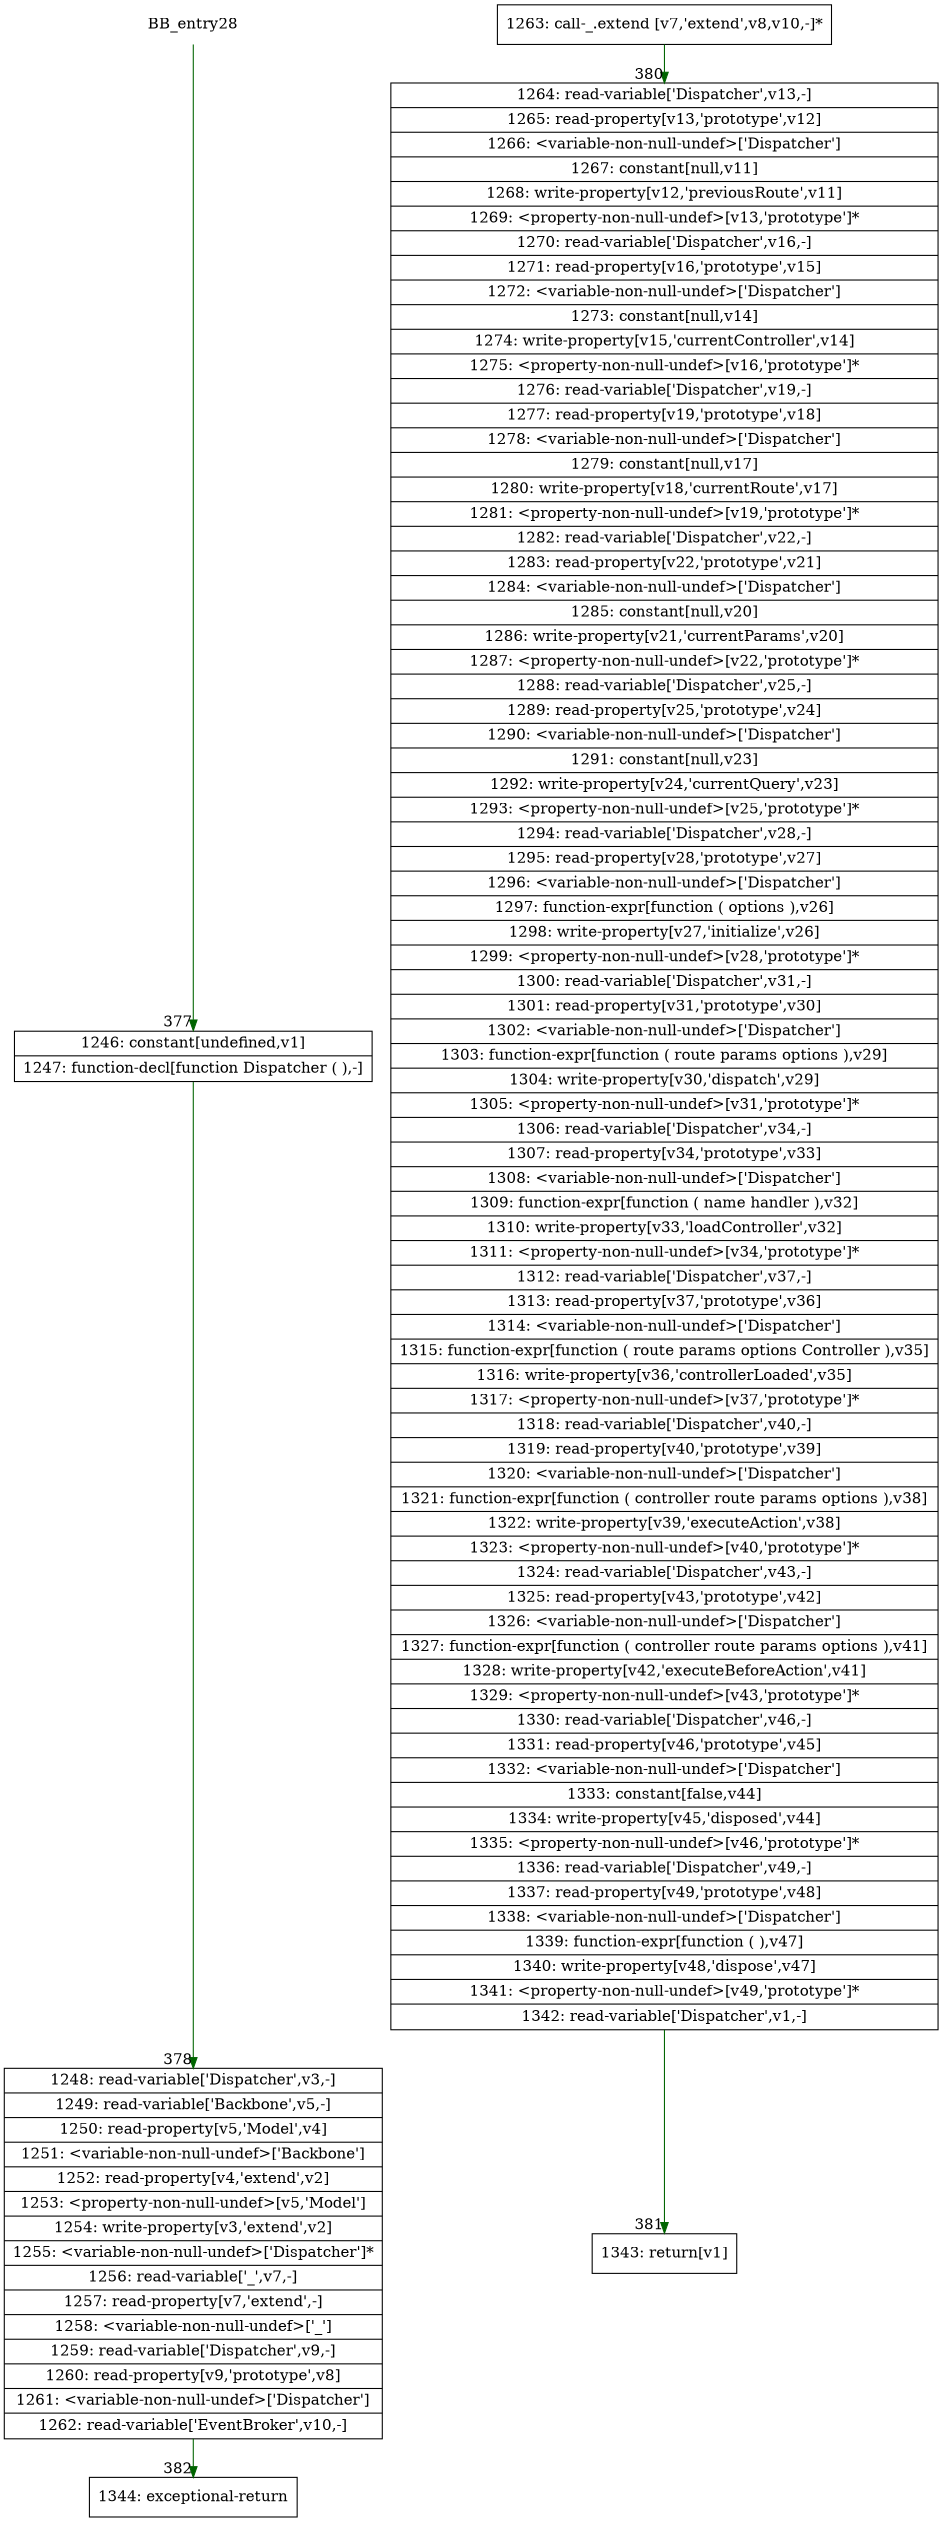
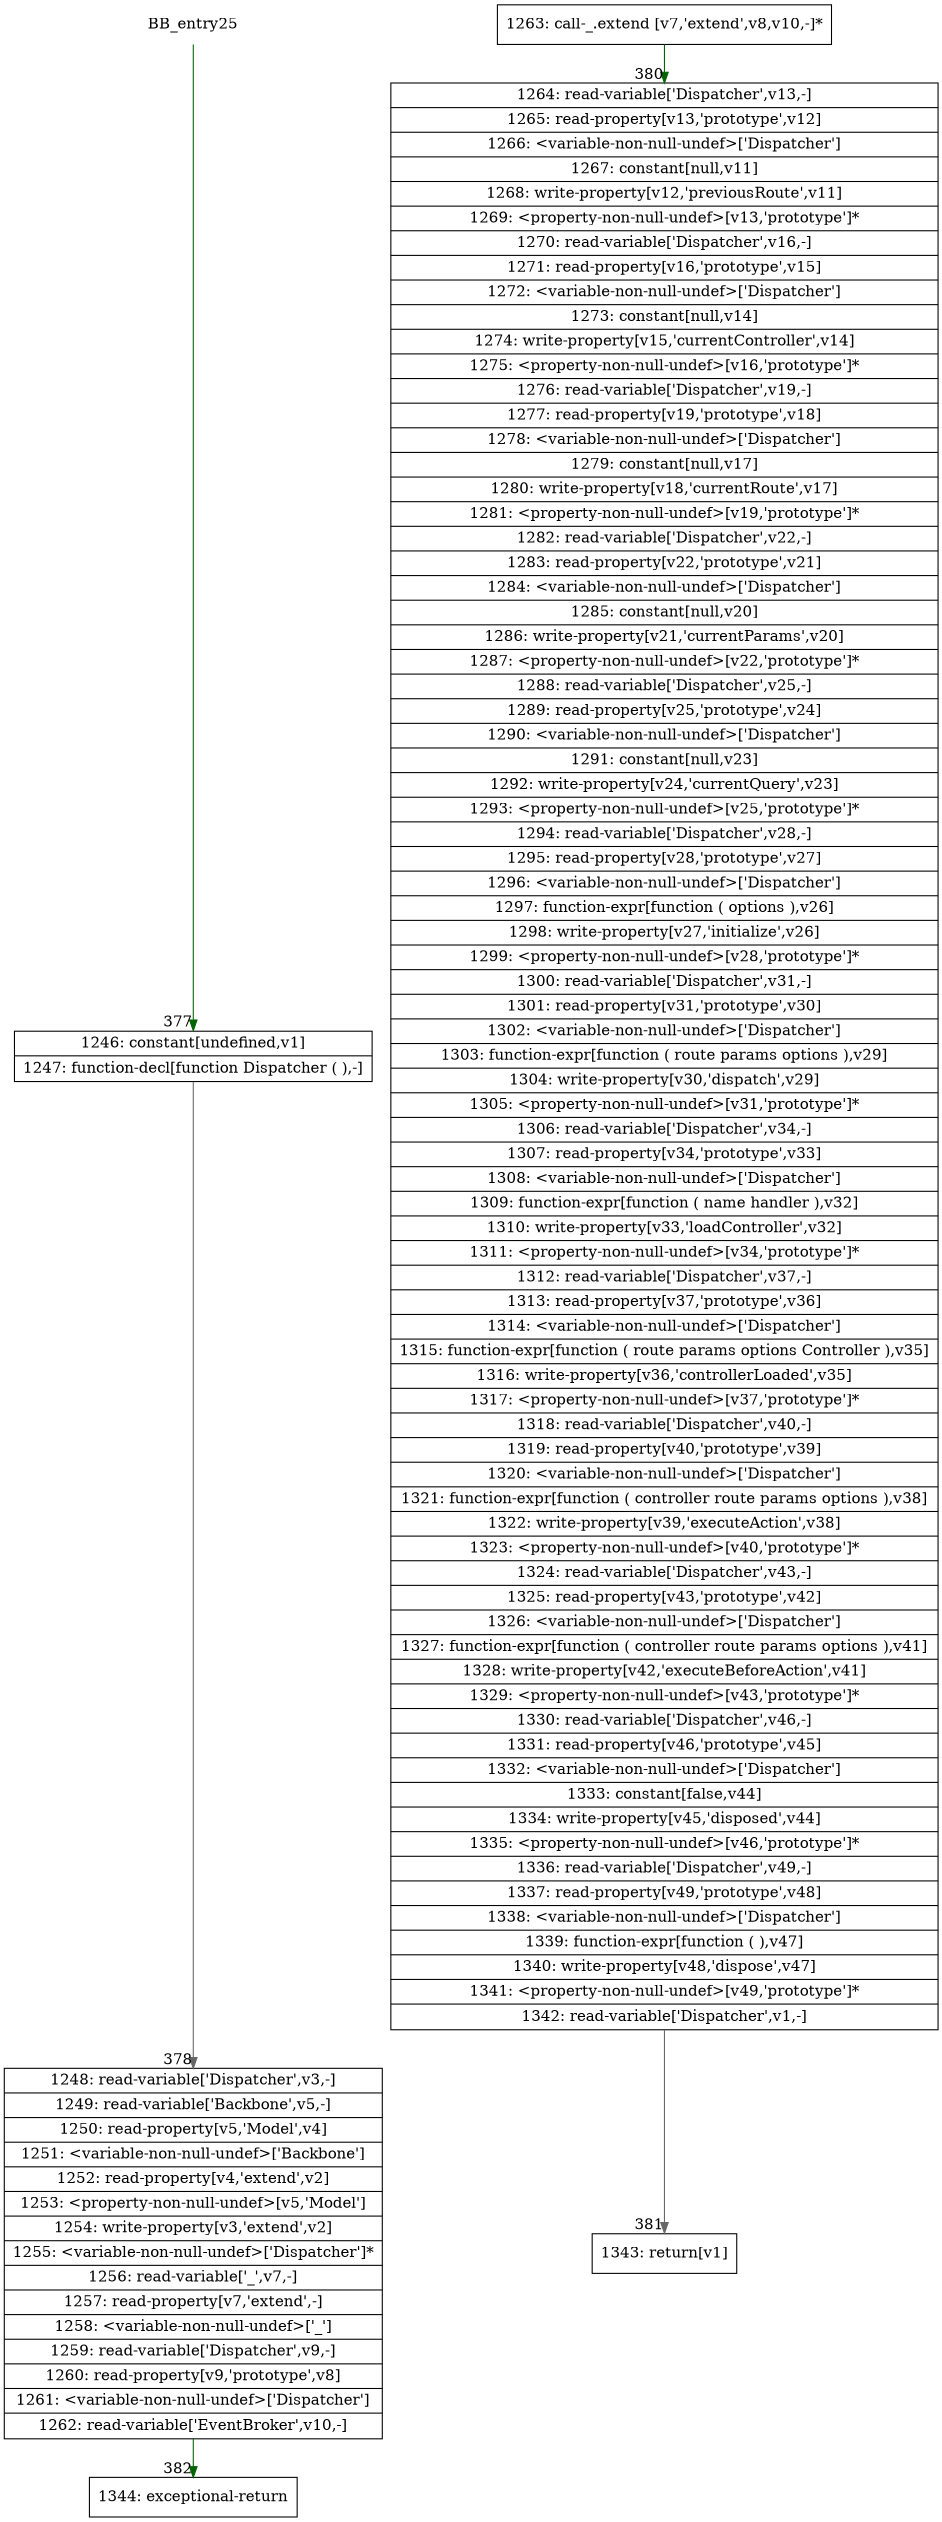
node "BB_entry28": label "BB_entry28" -> "BB_entry25"
edge "1246: constant[undefined,v1]" -> "1248: read-variable['Dispatcher',v3,-]": color darkgreen -> gray40
edge "1264: read-variable['Dispatcher',v13,-]" -> "1343: return[v1]": color darkgreen -> gray40
